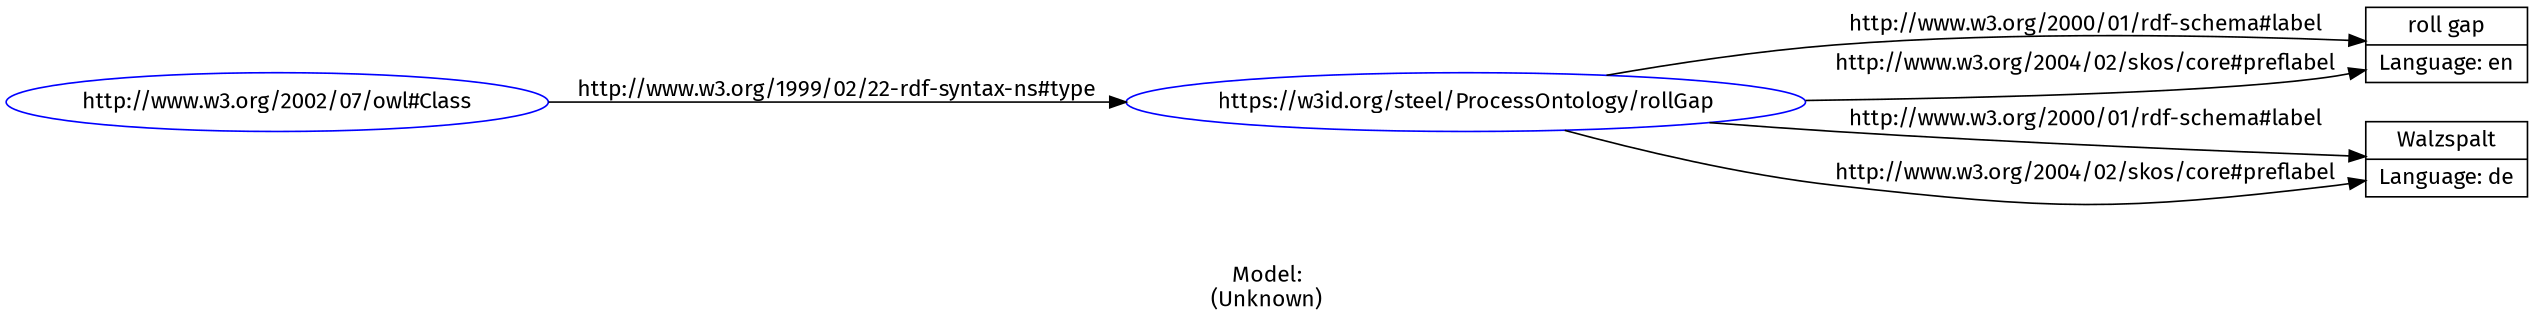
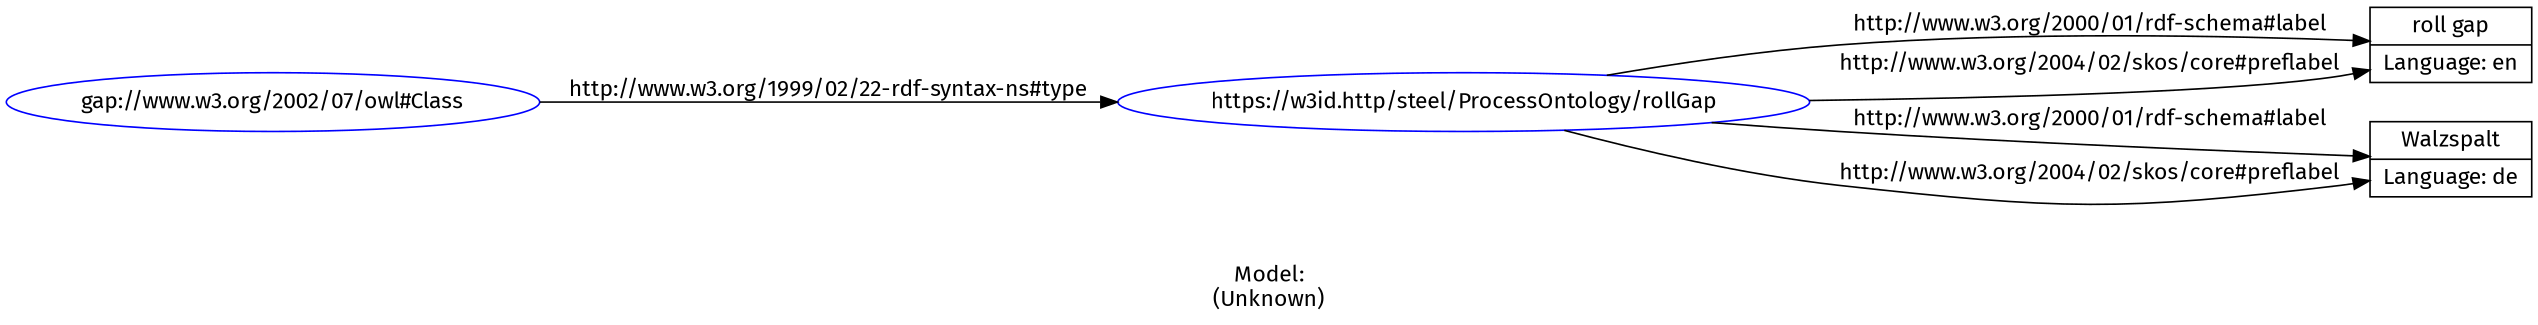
node "http://www.w3.org/2002/07/owl#Class": label "http://www.w3.org/2002/07/owl#Class" -> "gap://www.w3.org/2002/07/owl#Class"
node "https://w3id.org/steel/ProcessOntology/rollGap": label "https://w3id.org/steel/ProcessOntology/rollGap" -> "https://w3id.http/steel/ProcessOntology/rollGap"
